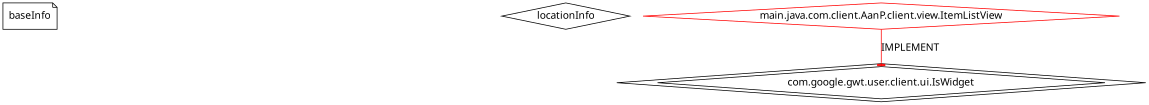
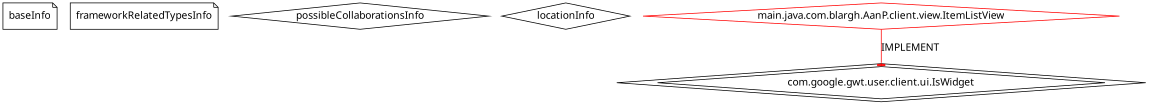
node "frameworkRelatedTypesInfo": added
node "possibleCollaborationsInfo": added
node "main.java.com.client.AanP.client.view.ItemListView": label "main.java.com.client.AanP.client.view.ItemListView" -> "main.java.com.blargh.AanP.client.view.ItemListView"
